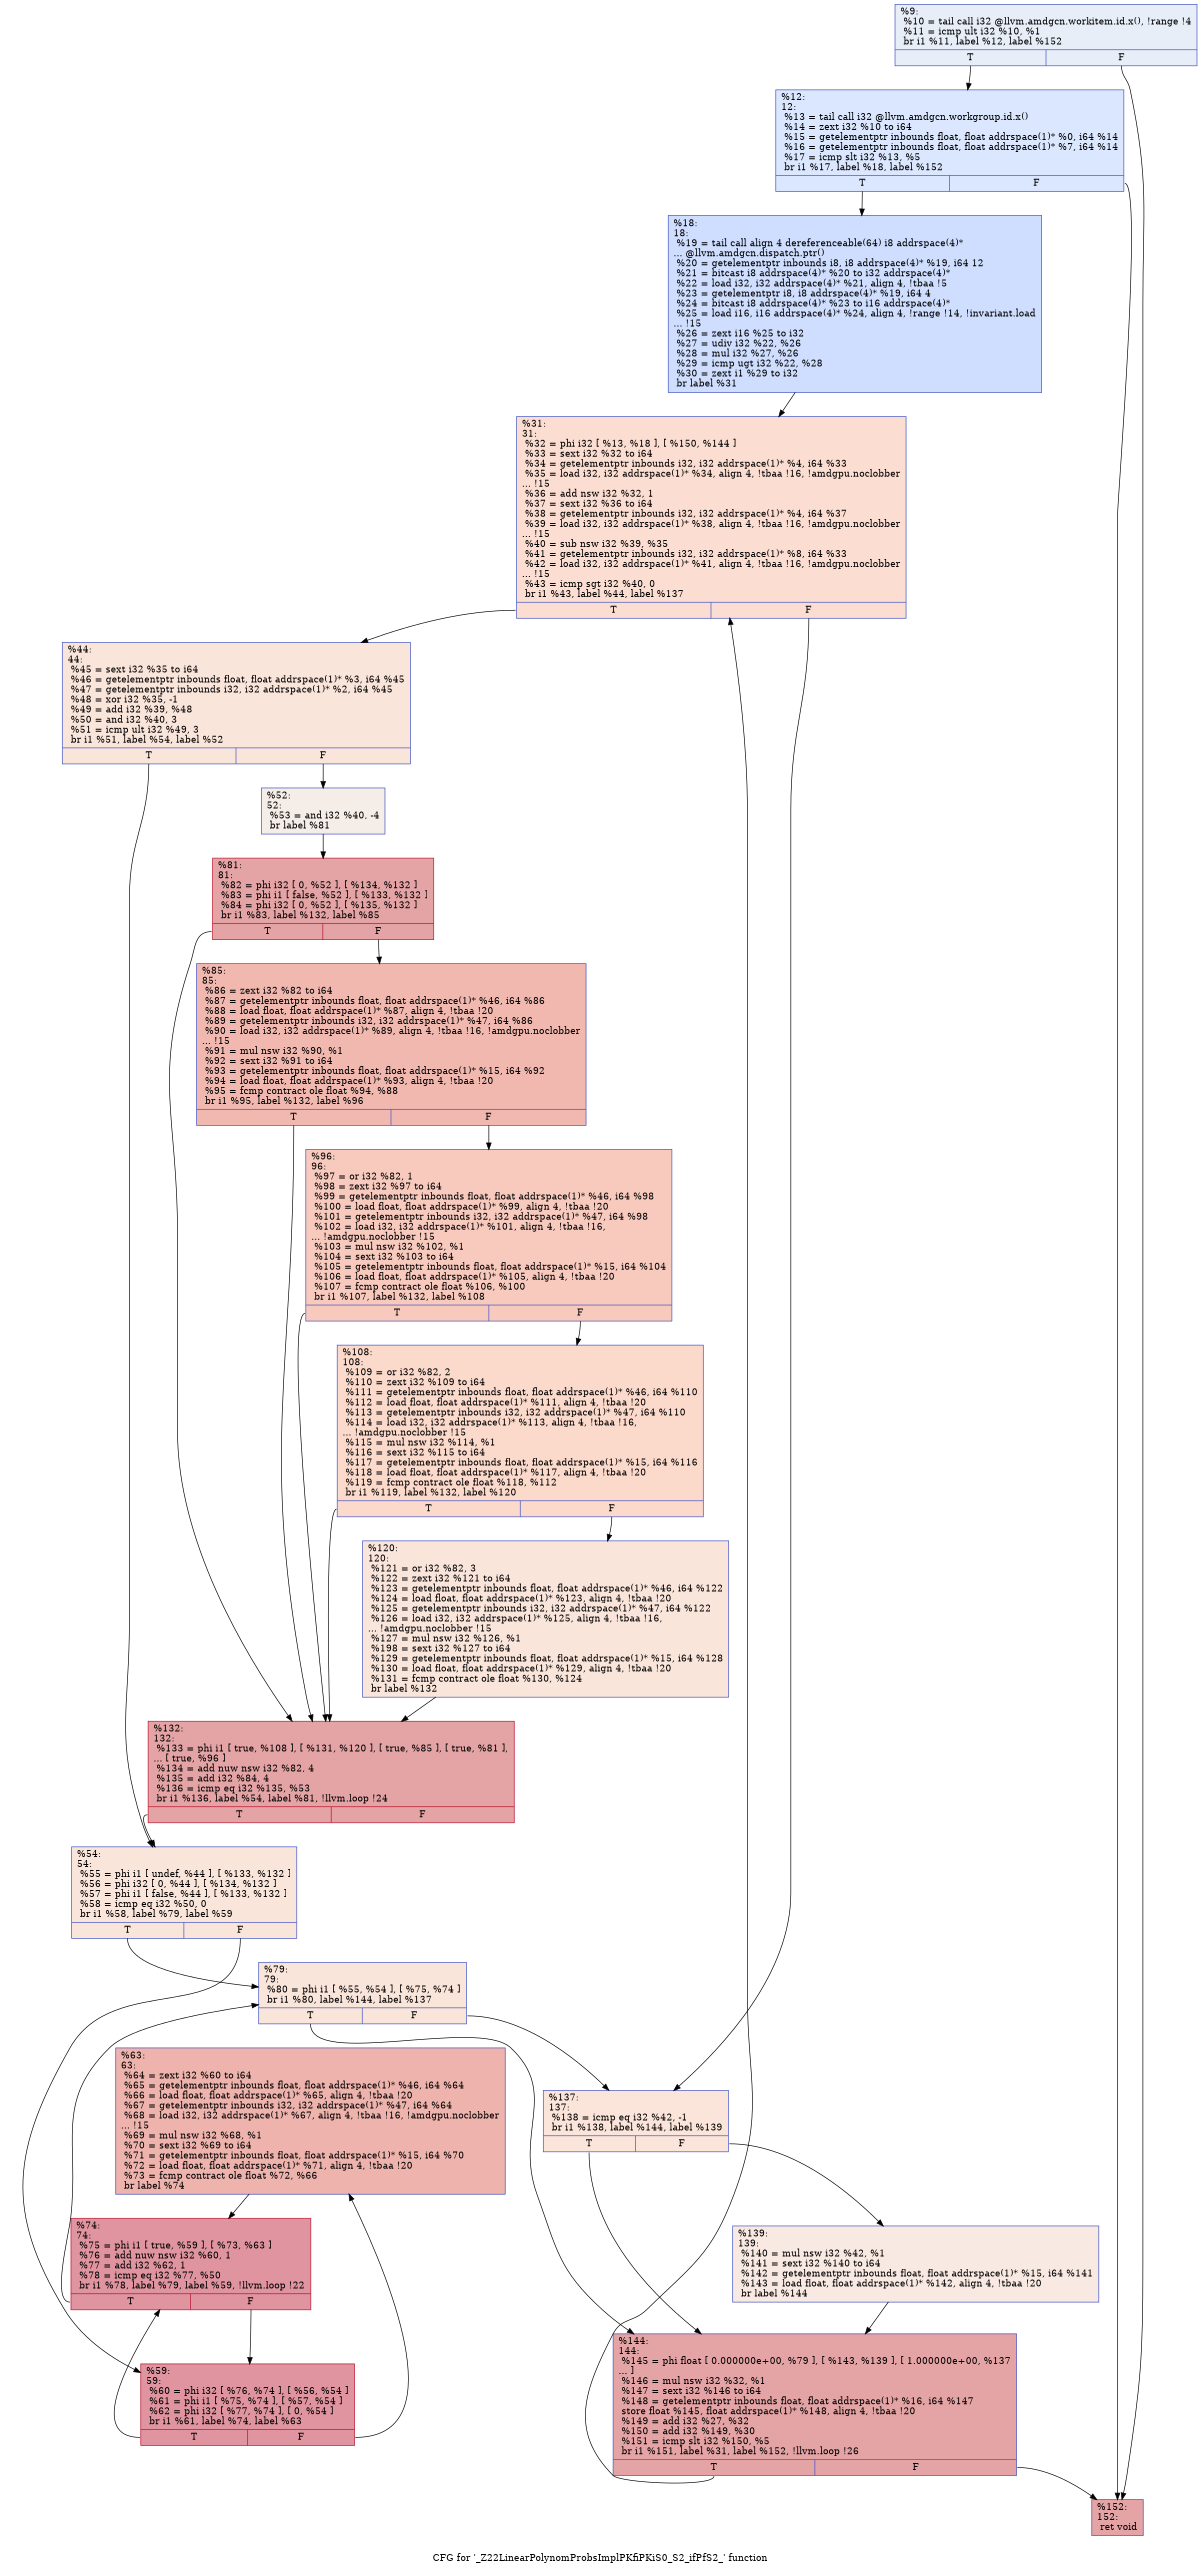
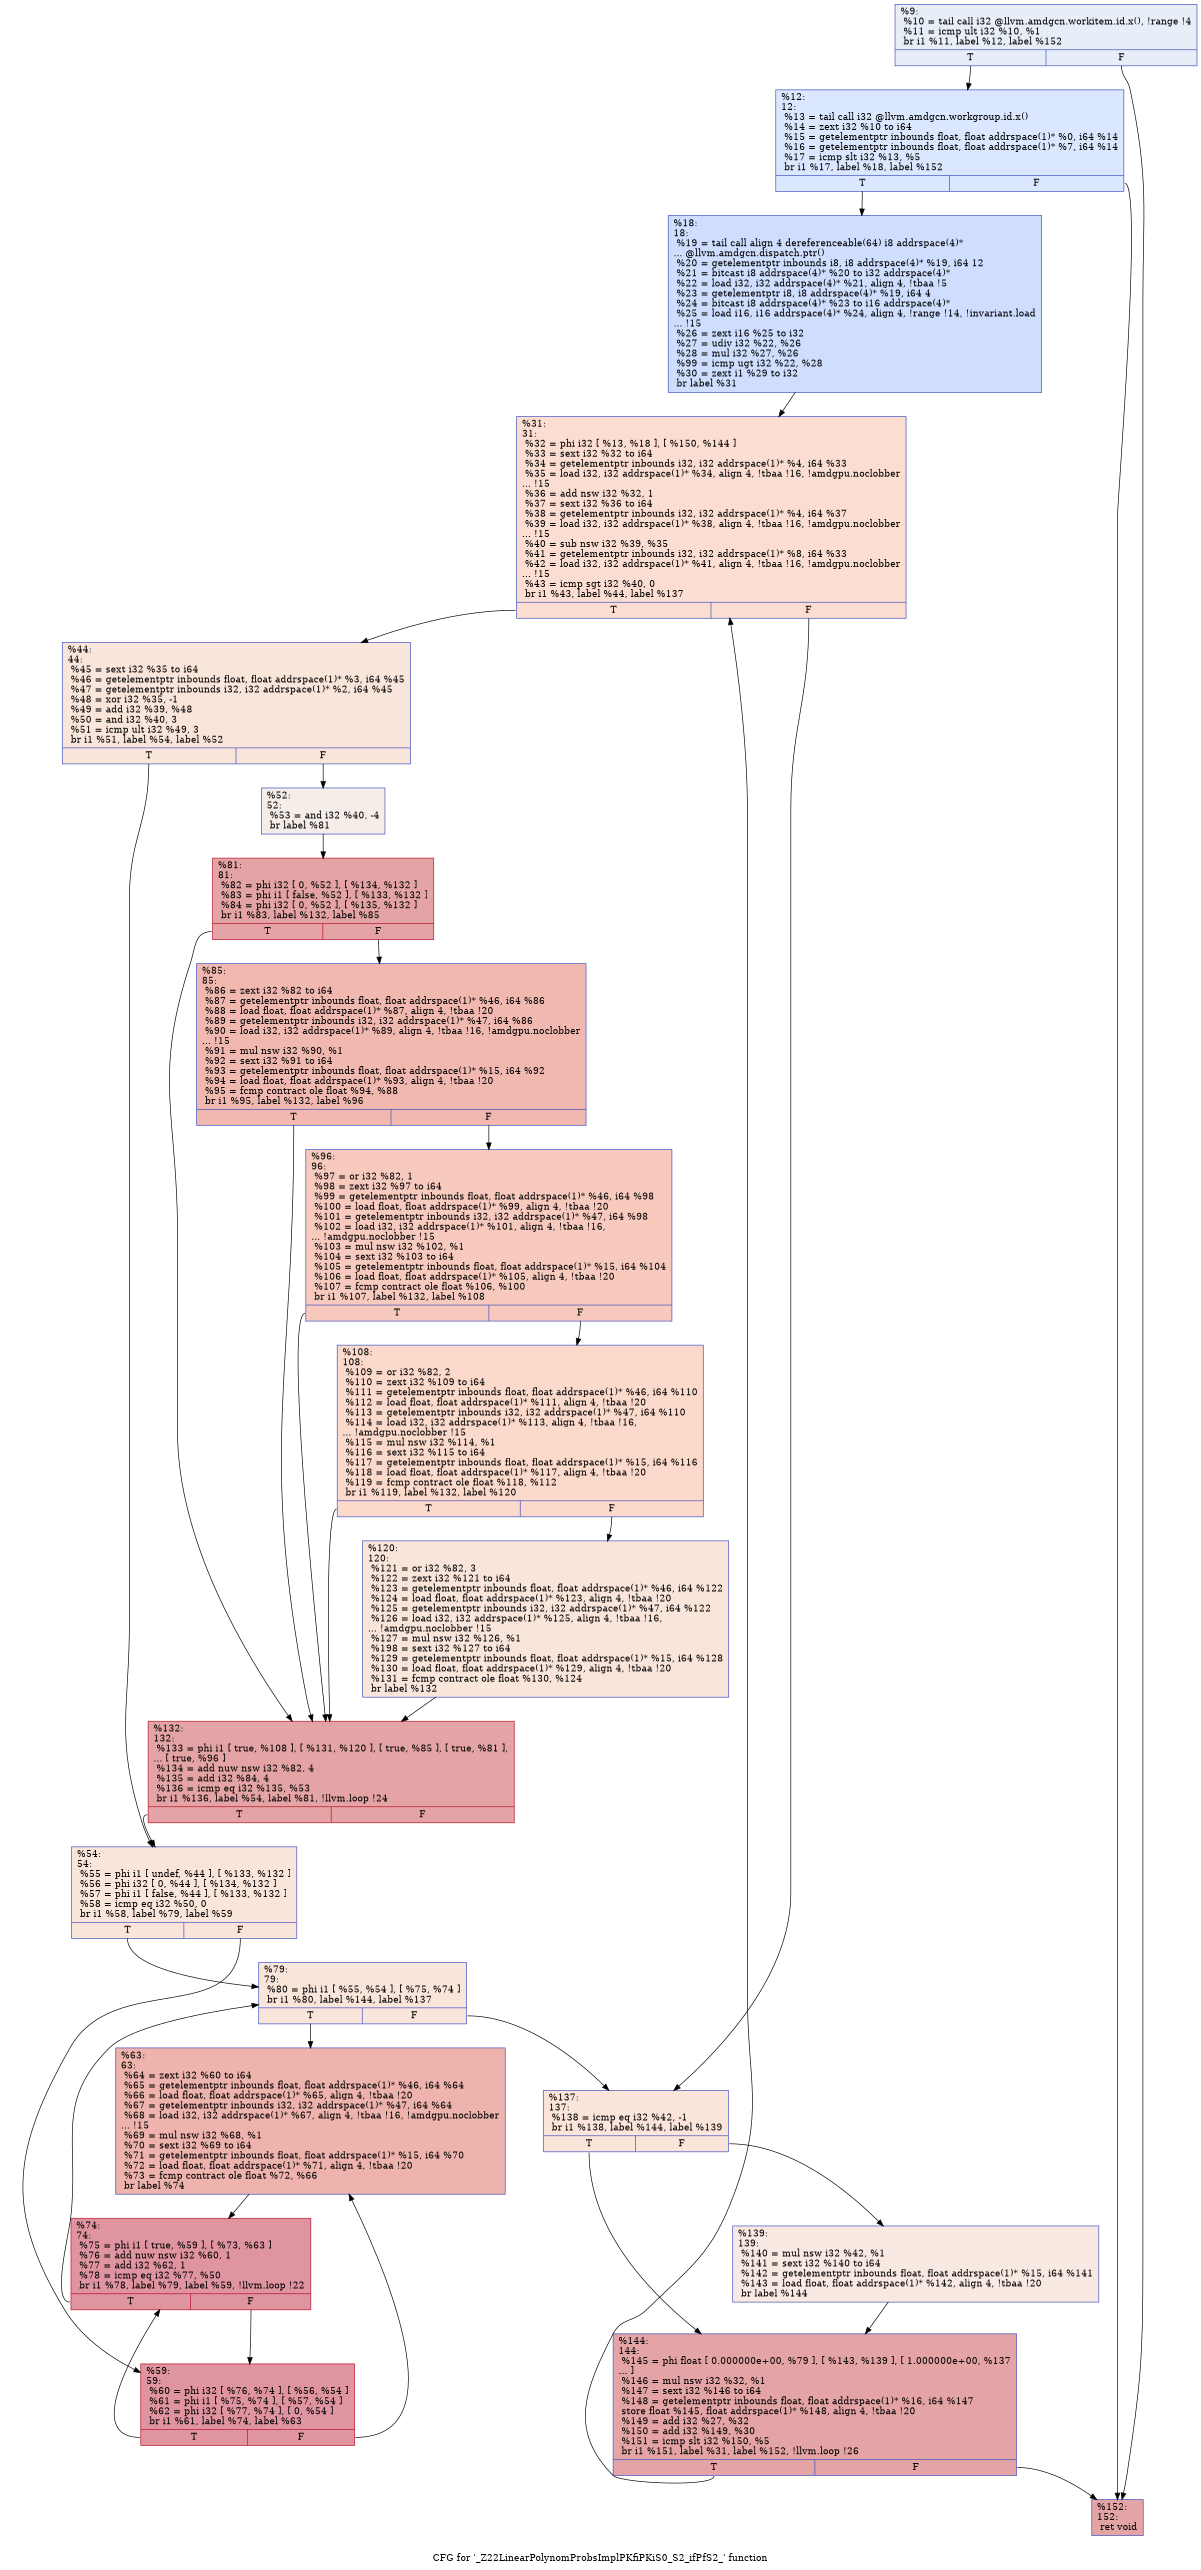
node "%18:": text "%29 = icmp ugt i32 %22, %28" -> "%99 = icmp ugt i32 %22, %28"
edge "%79:" -> "%144:": now "%79:" -> "%63:"
